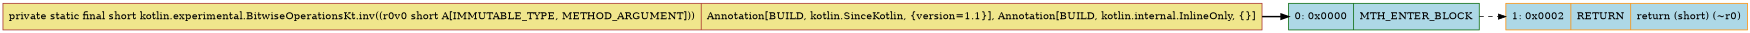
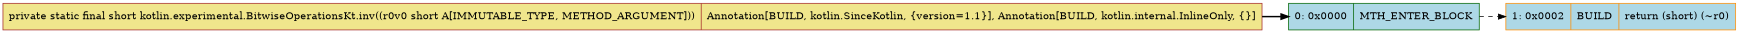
node "1: 0x0002": text "RETURN" -> "BUILD"
